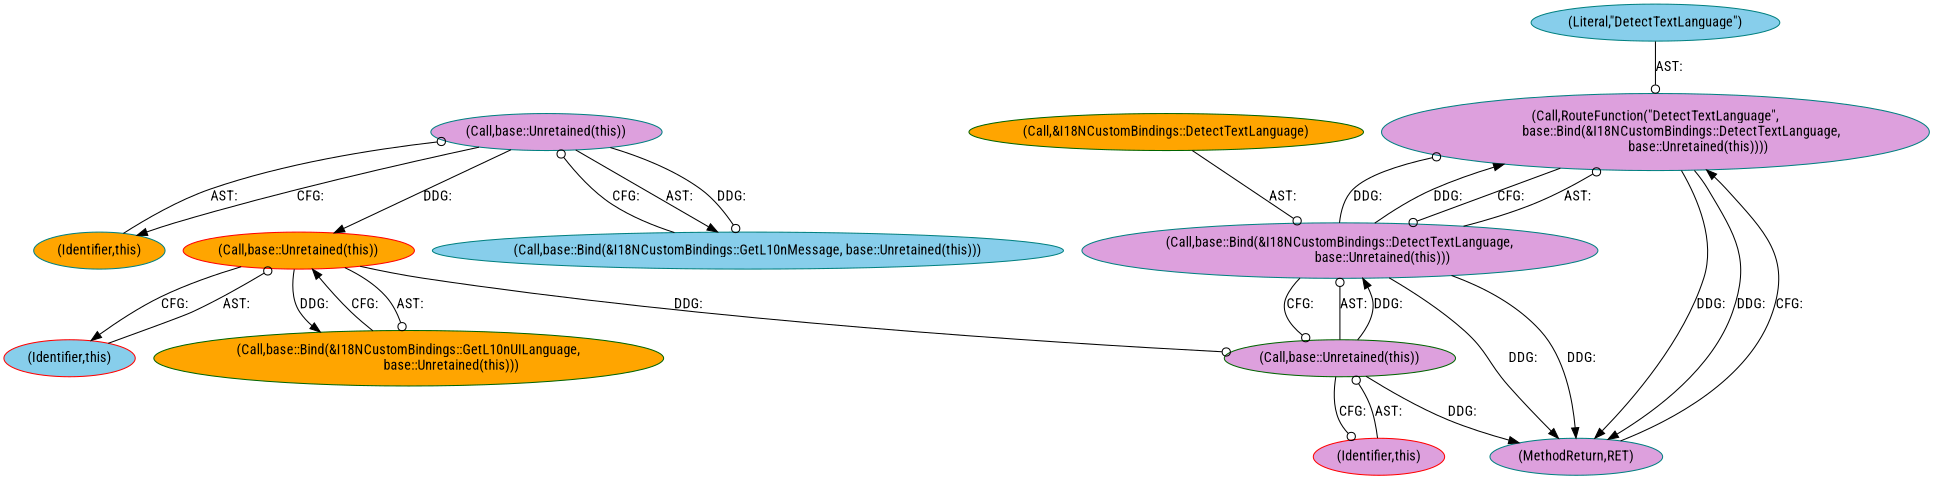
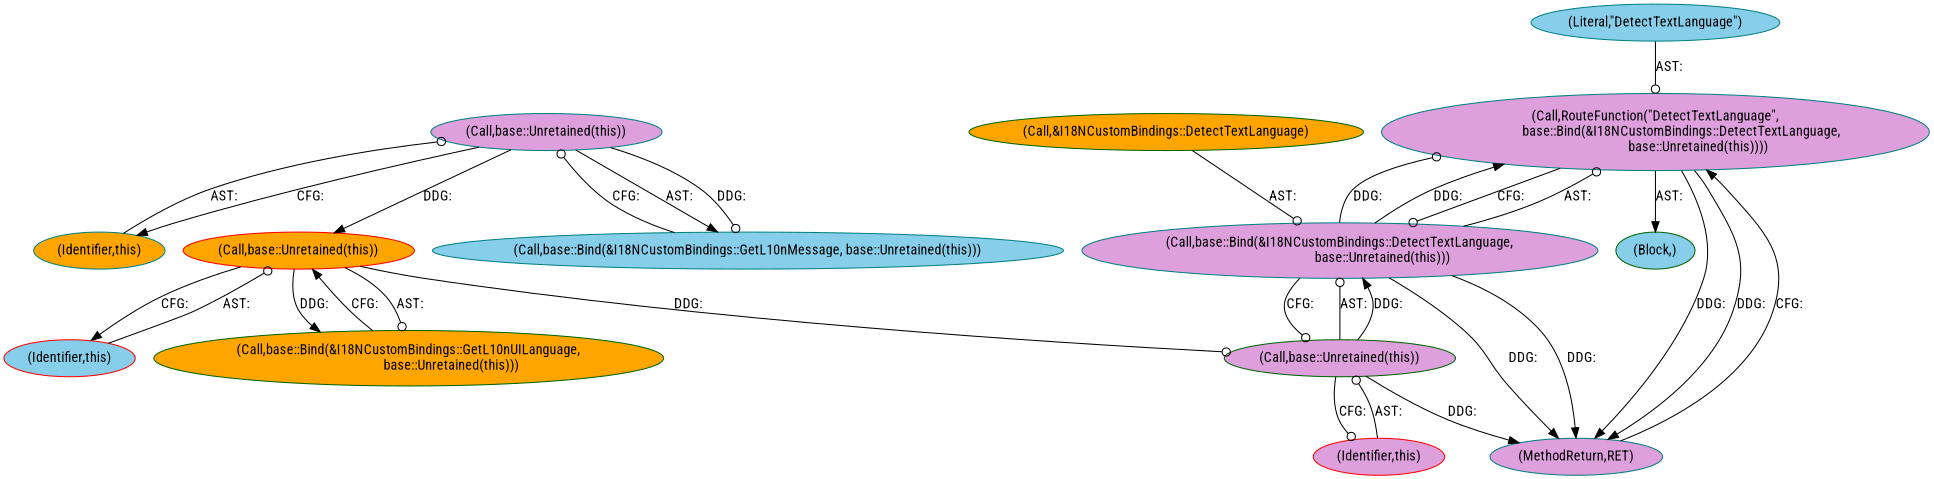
node "(Block,)": added
